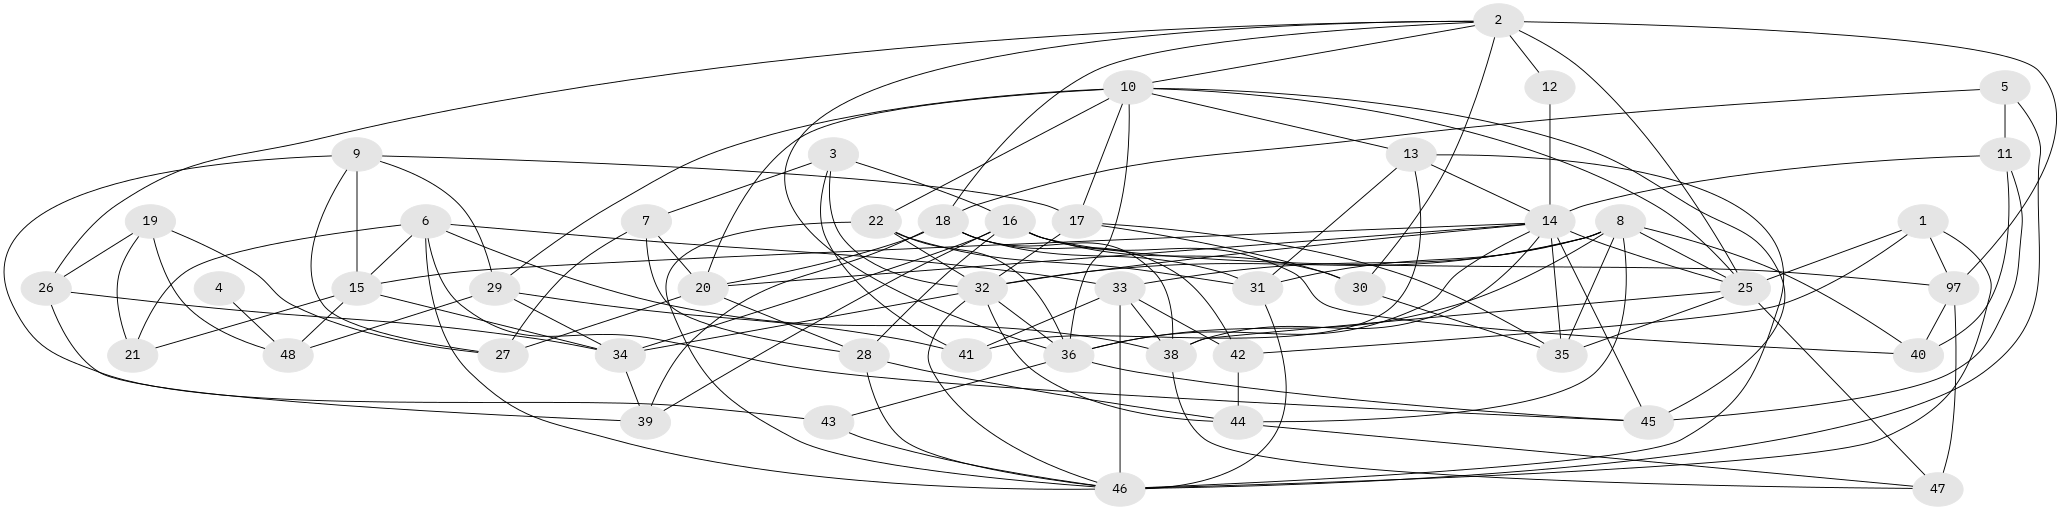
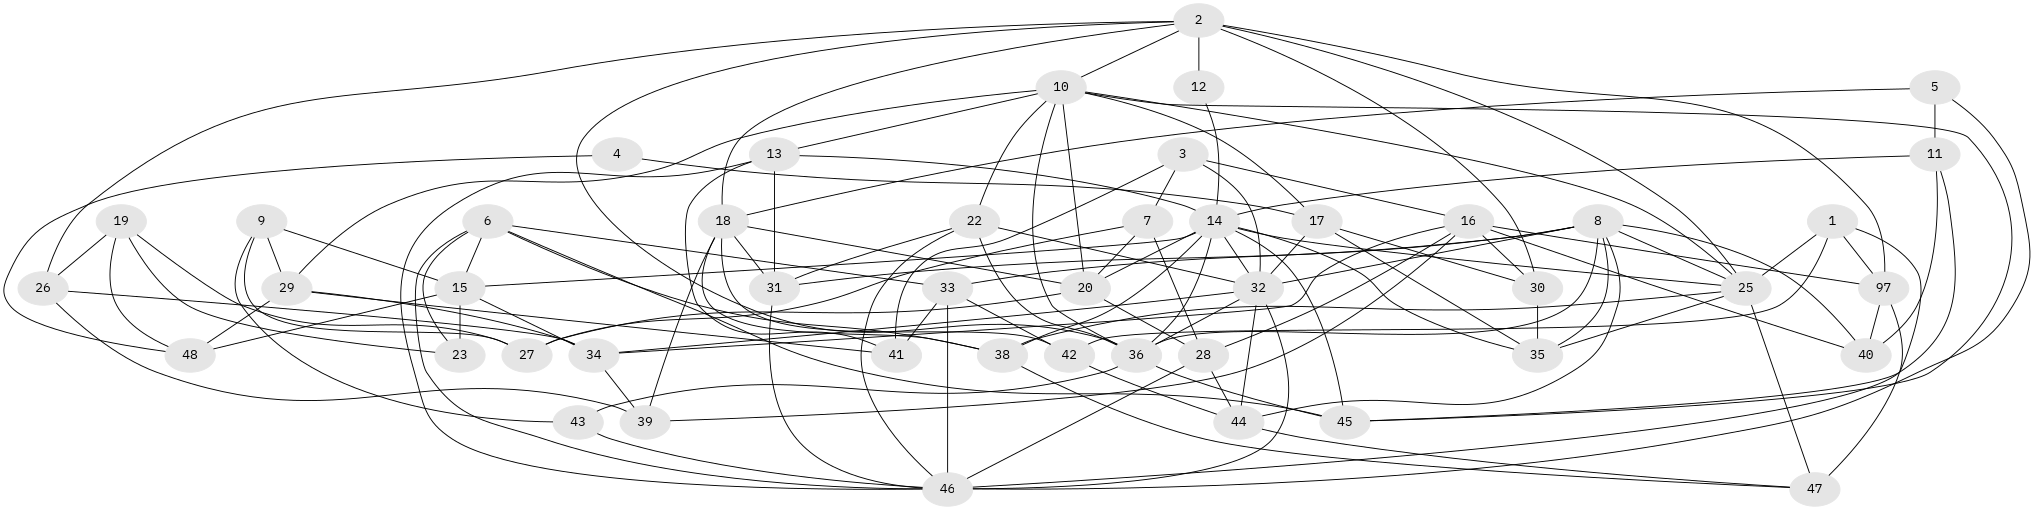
edge "9" -- "17": now "4" -- "17"
edge "33" -- "38": removed
node "21": label "21" -> "23"
